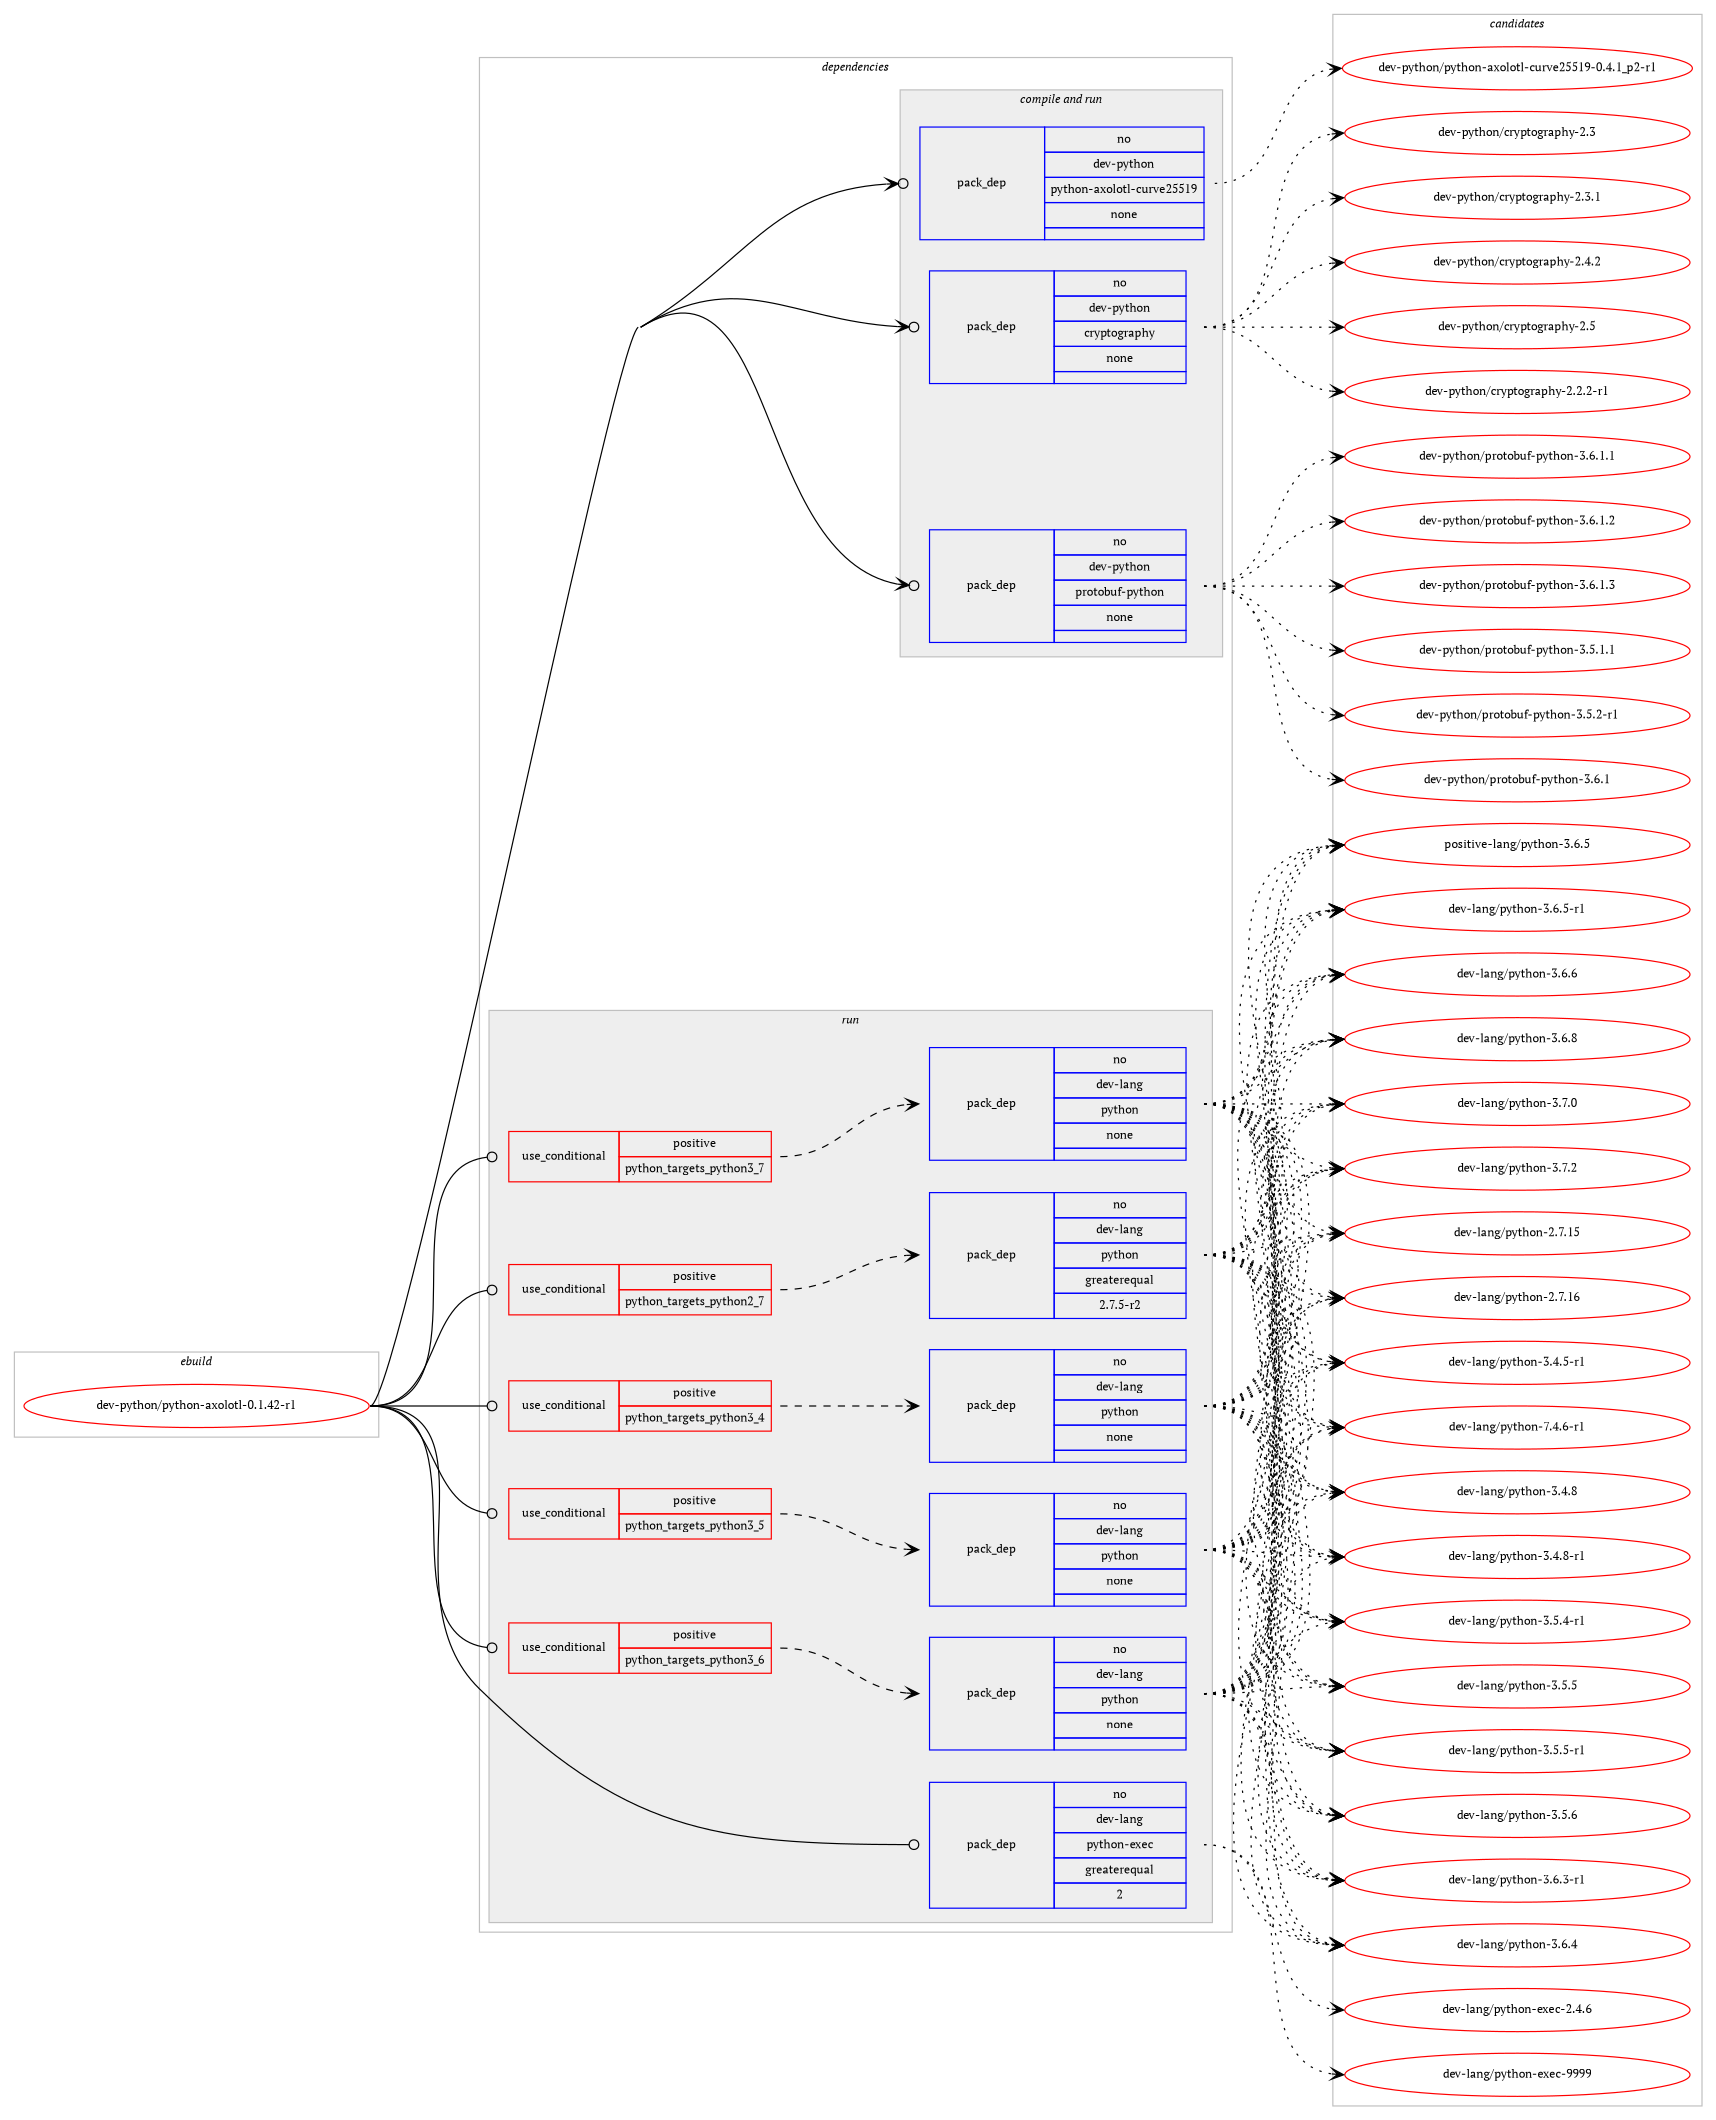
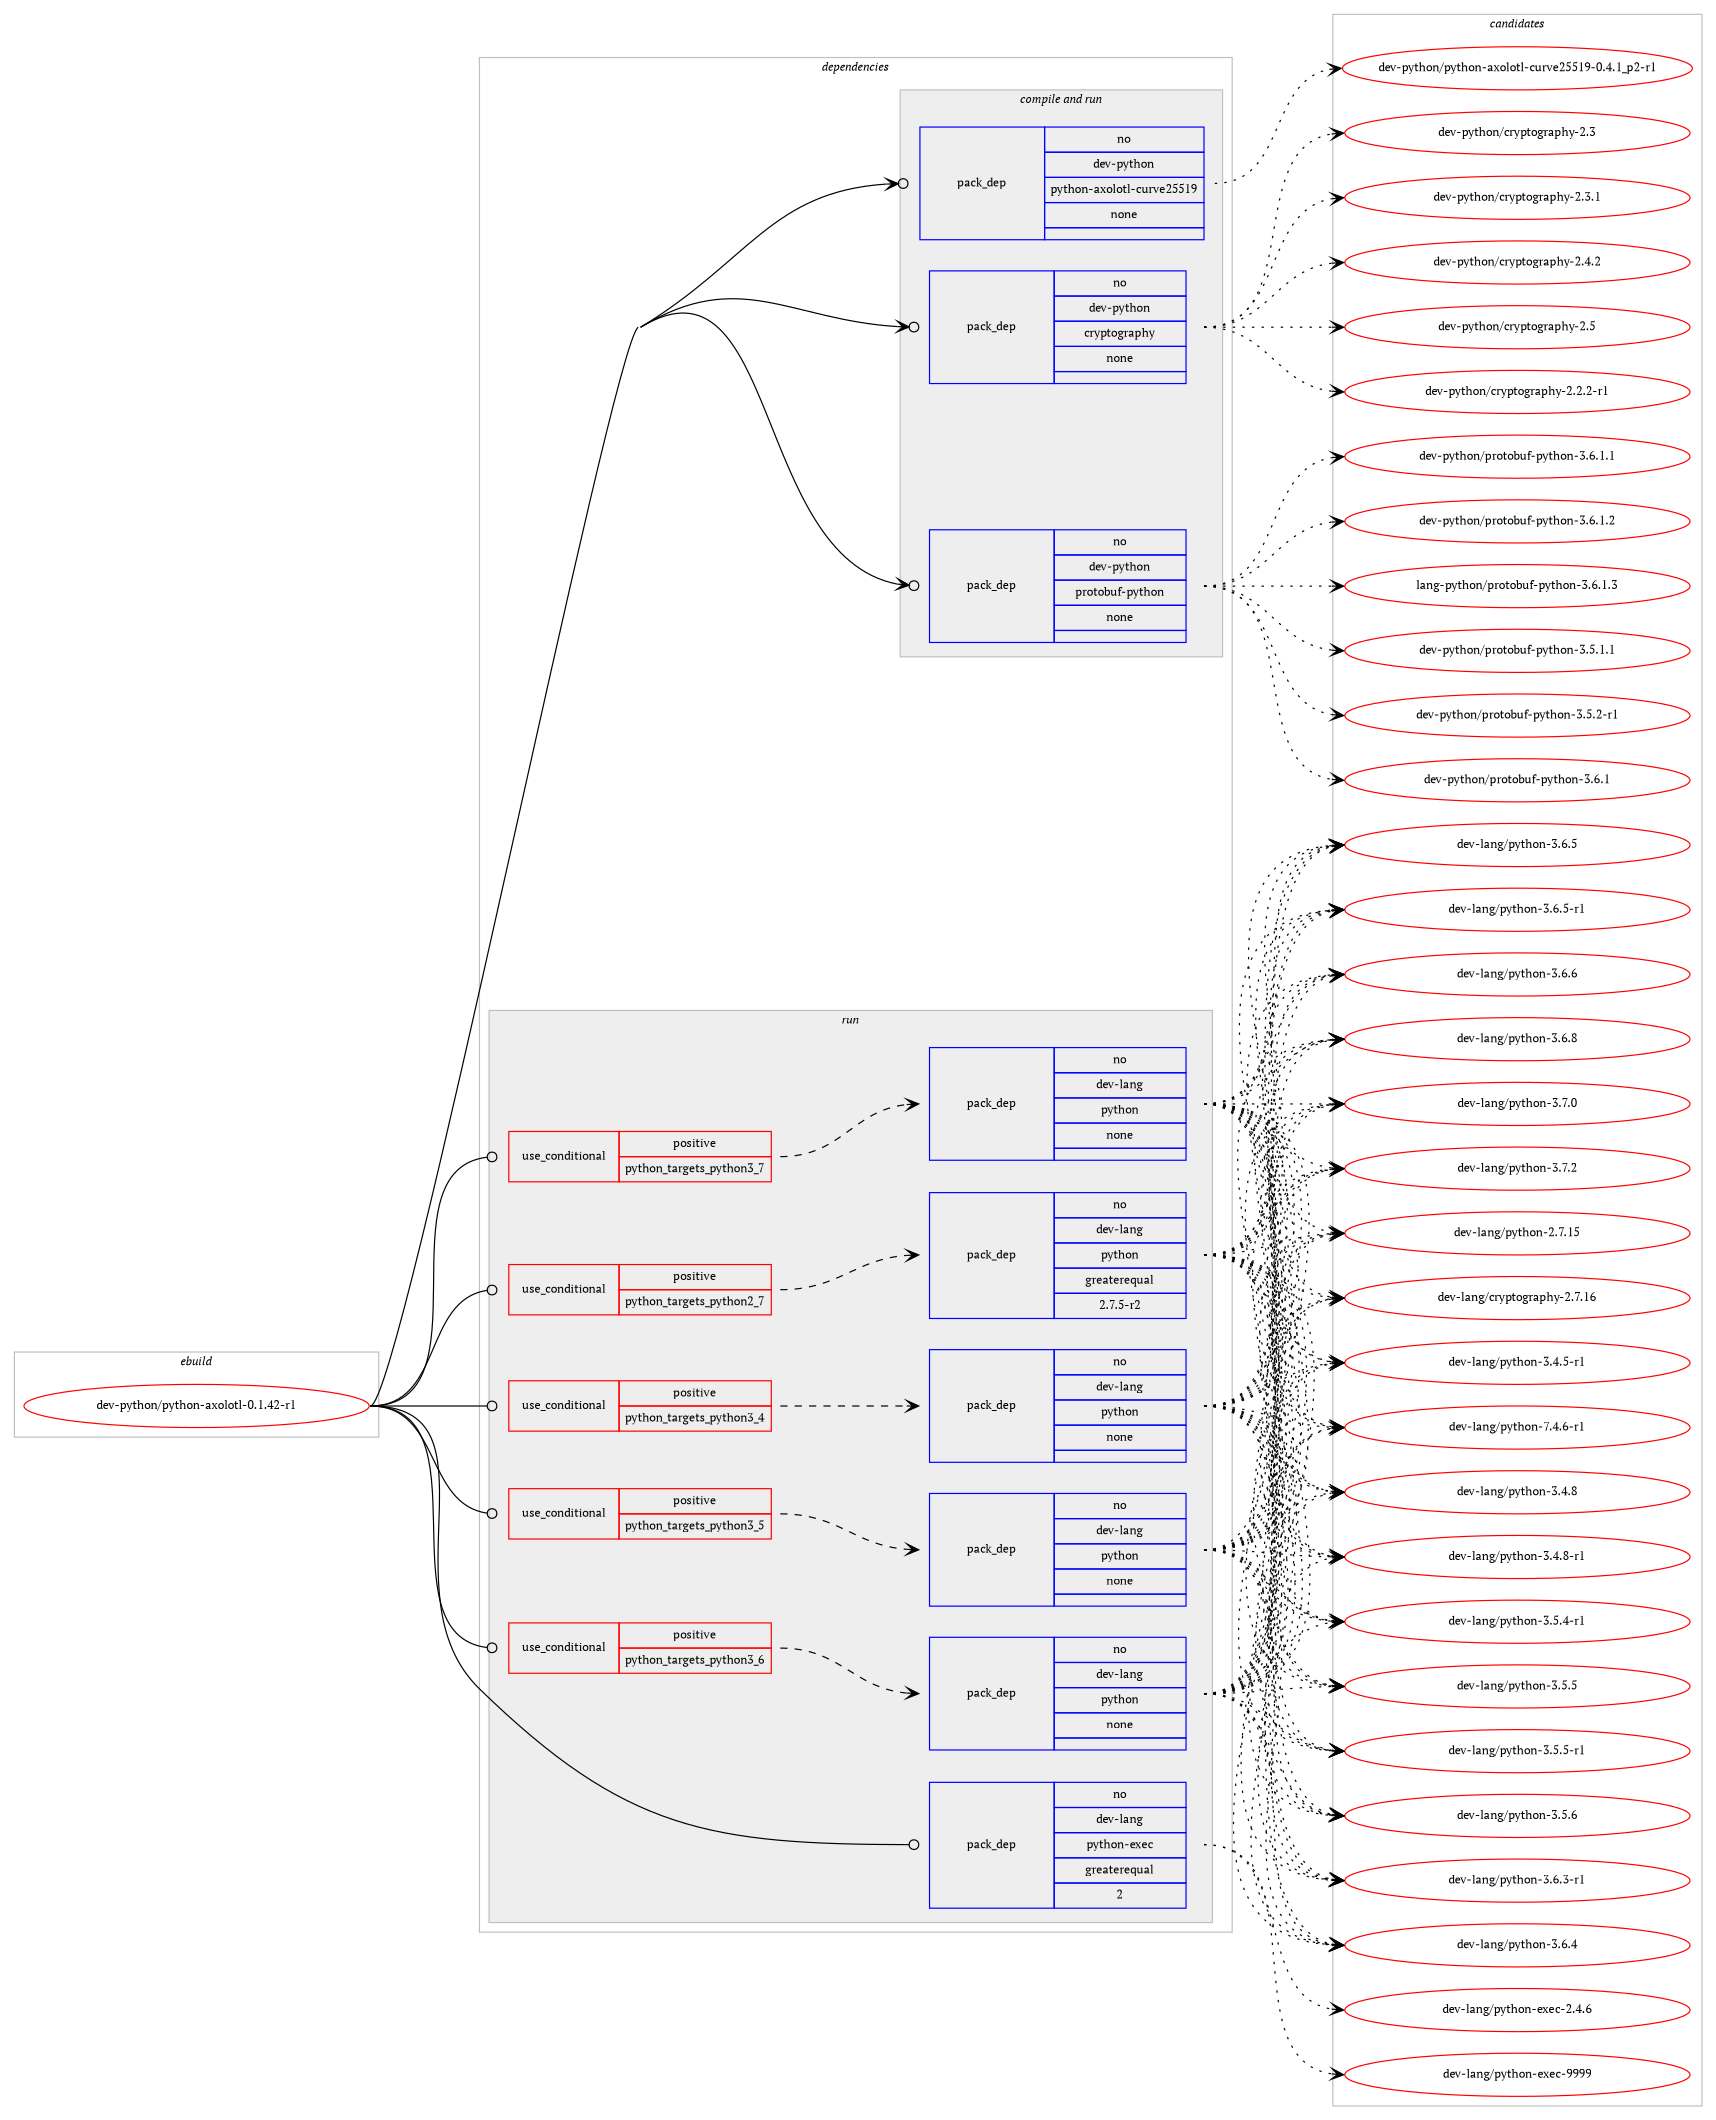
node "dev-python/protobuf-python-3.6.1.3": label "dev-python/protobuf-python-3.6.1.3" -> "lang-python/protobuf-python-3.6.1.3"
node "positive-lang/python-3.6.5": label "positive-lang/python-3.6.5" -> "dev-lang/python-3.6.5"
node "dev-lang/python-2.7.16": label "dev-lang/python-2.7.16" -> "dev-lang/cryptography-2.7.16"
